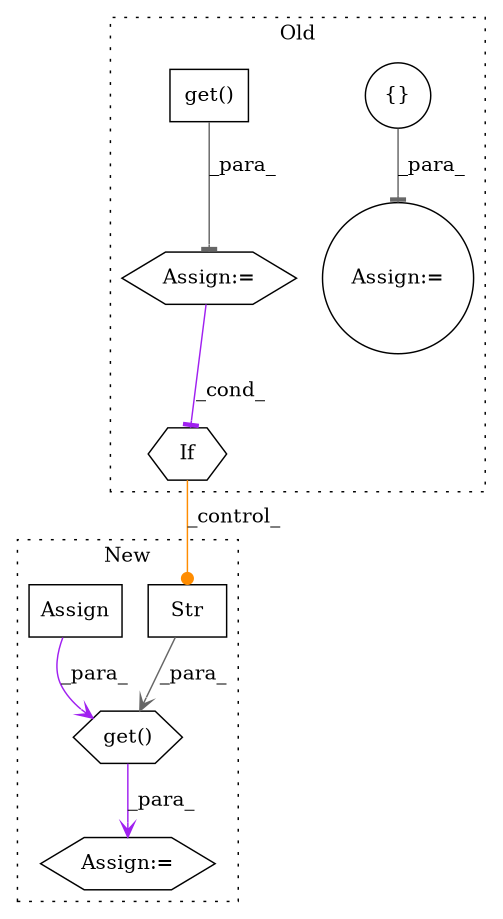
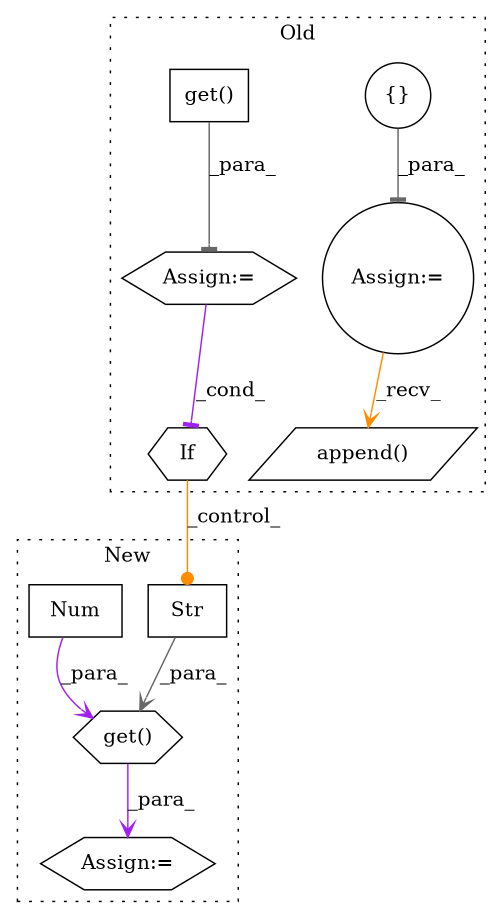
node "append()": added
node "Assign": label "Assign" -> "Num"
